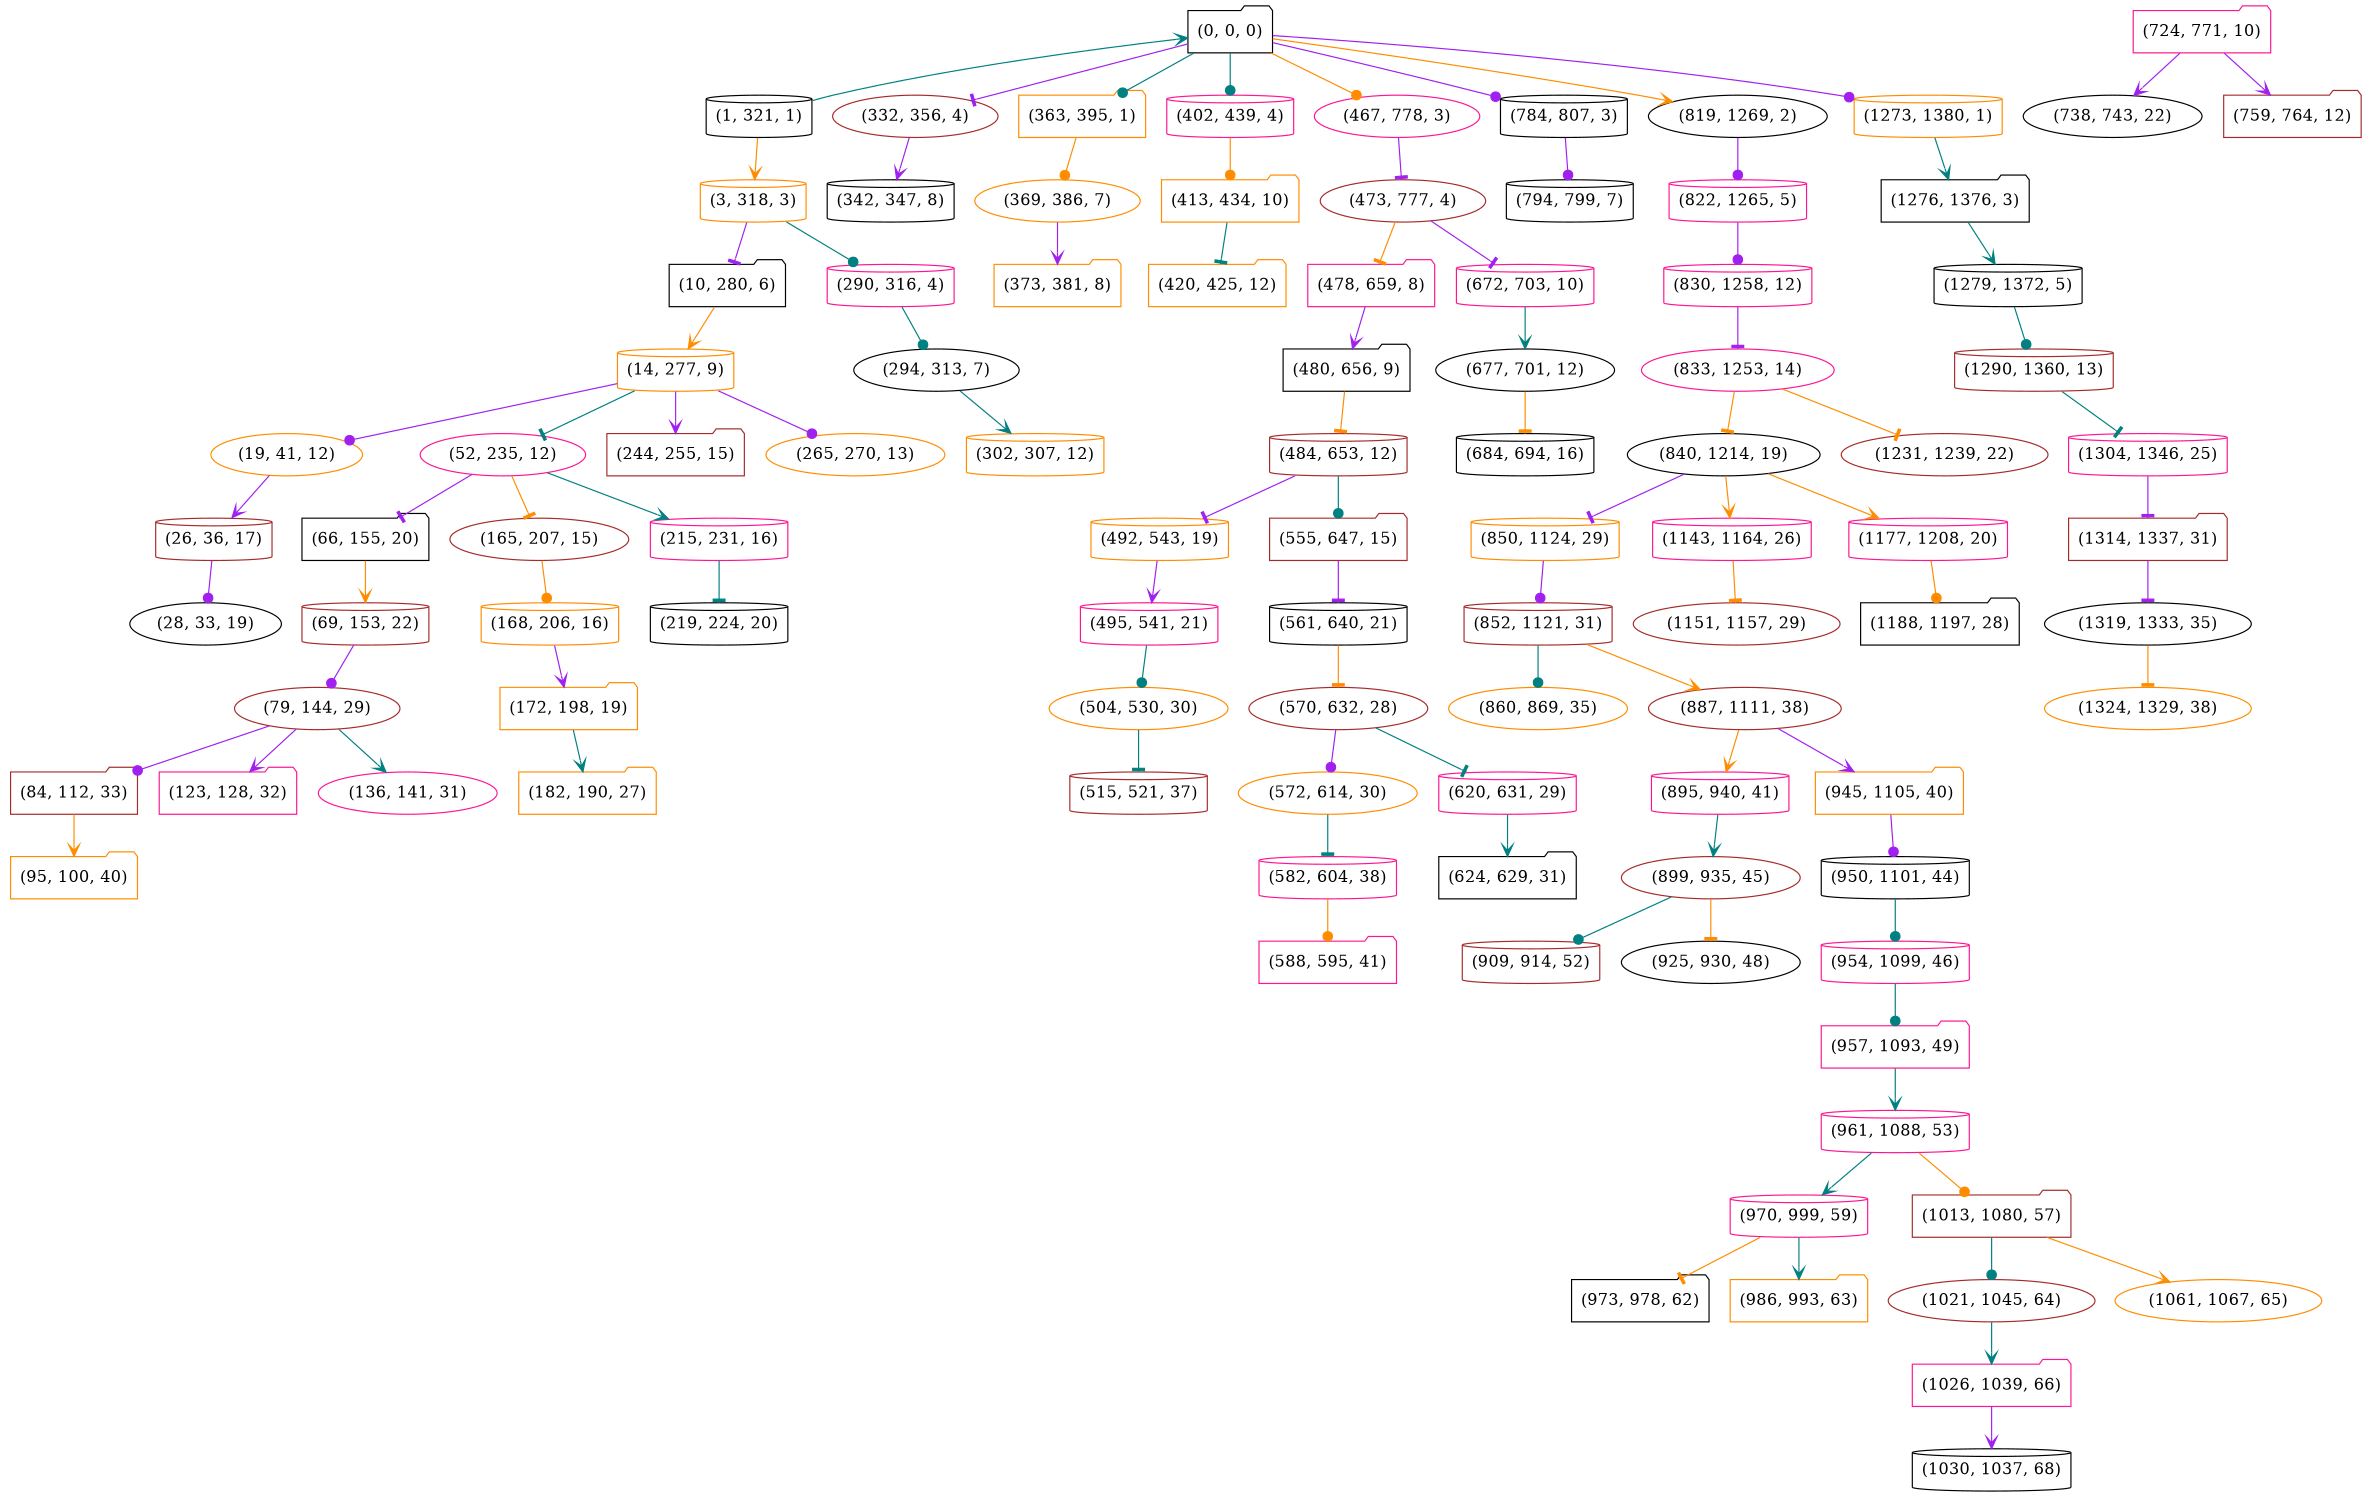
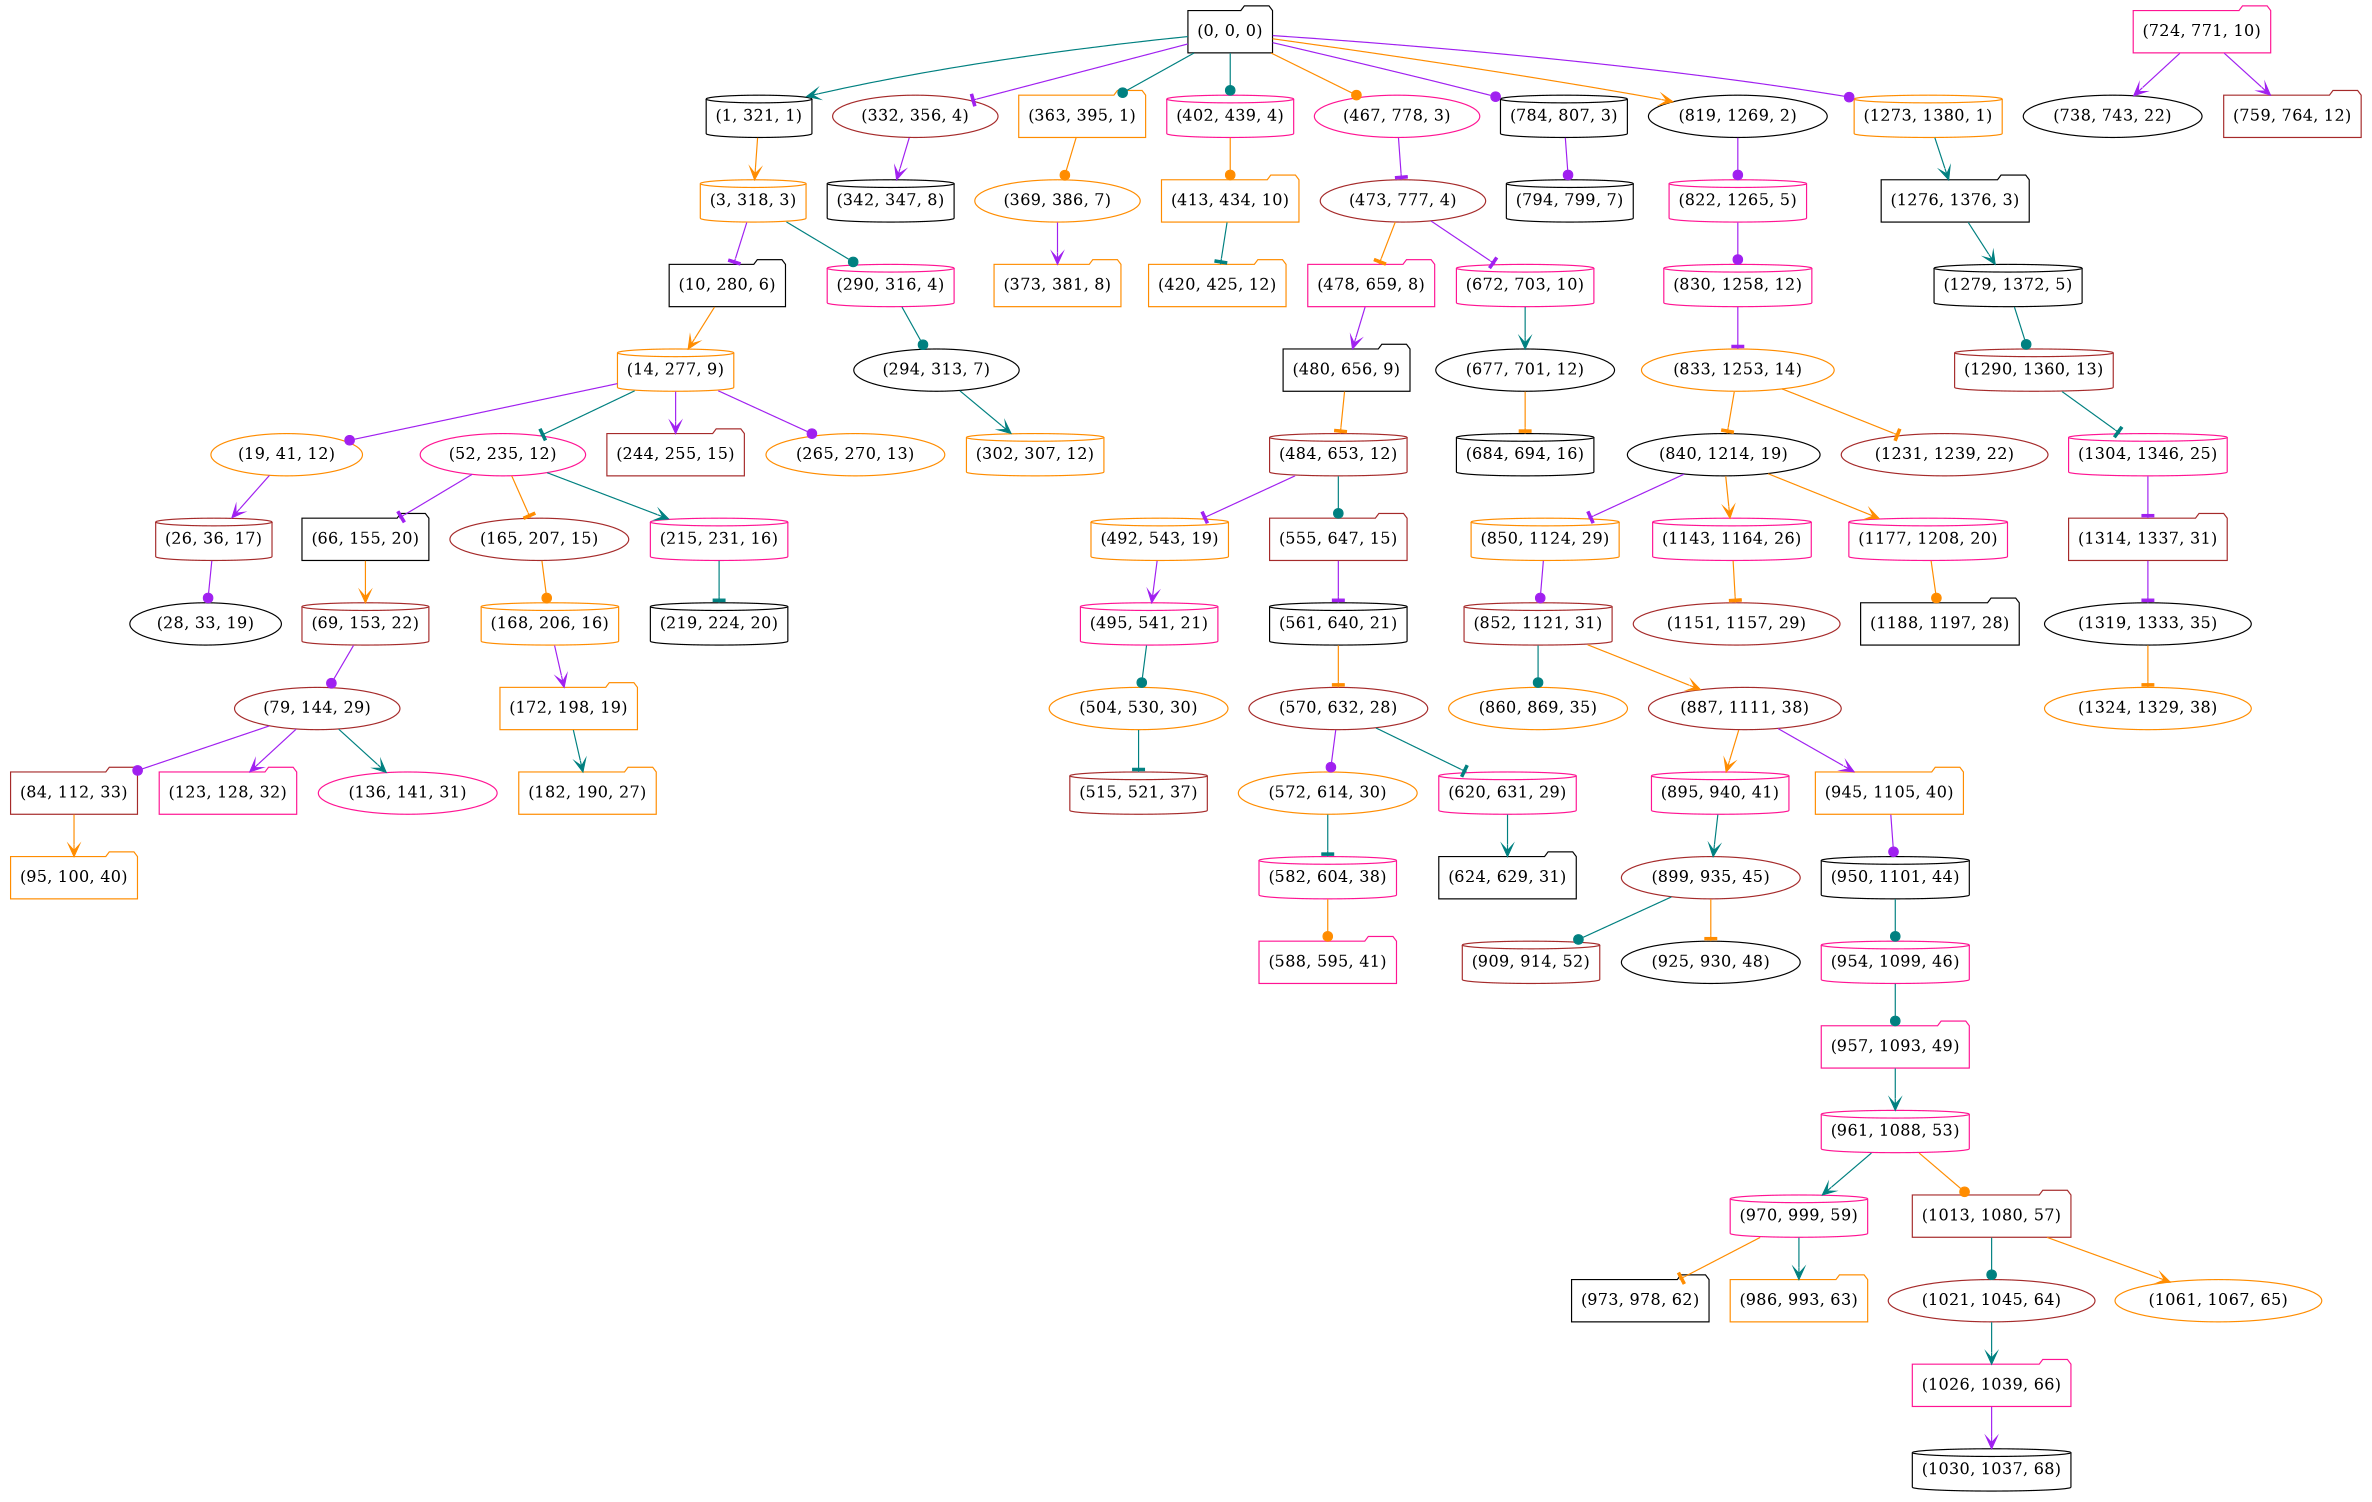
edge "(1, 321, 1)" -> "(0, 0, 0)": reversed
node "(833, 1253, 14)": color deeppink -> darkorange
